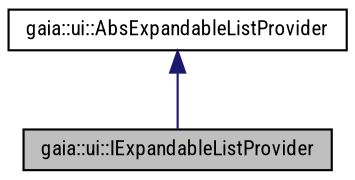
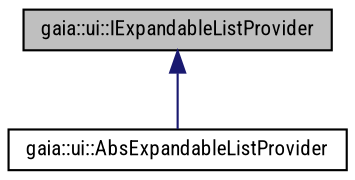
edge "gaia::ui::IExpandableListProvider" -> "gaia::ui::AbsExpandableListProvider": reversed
